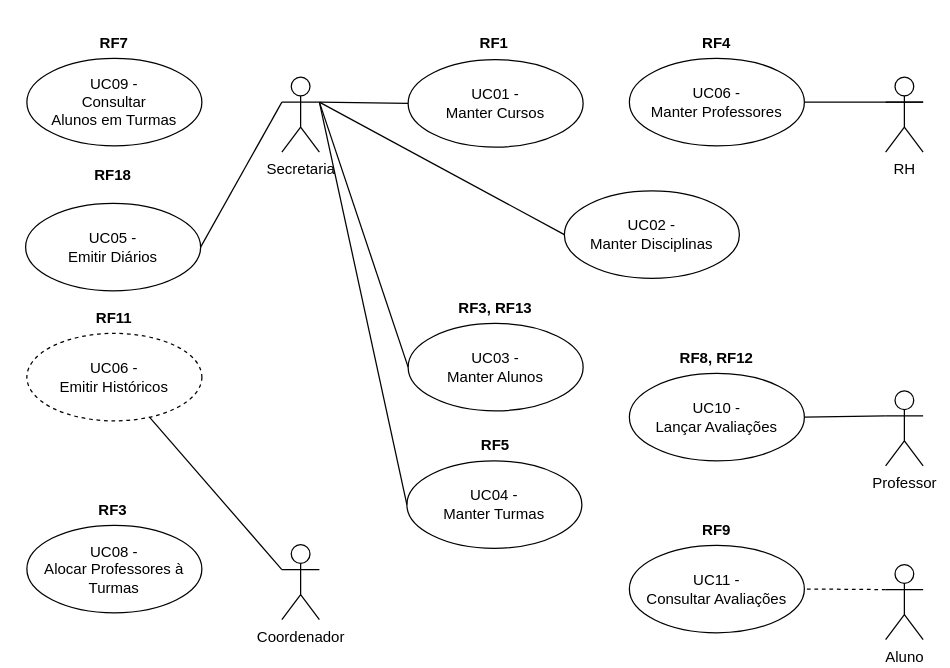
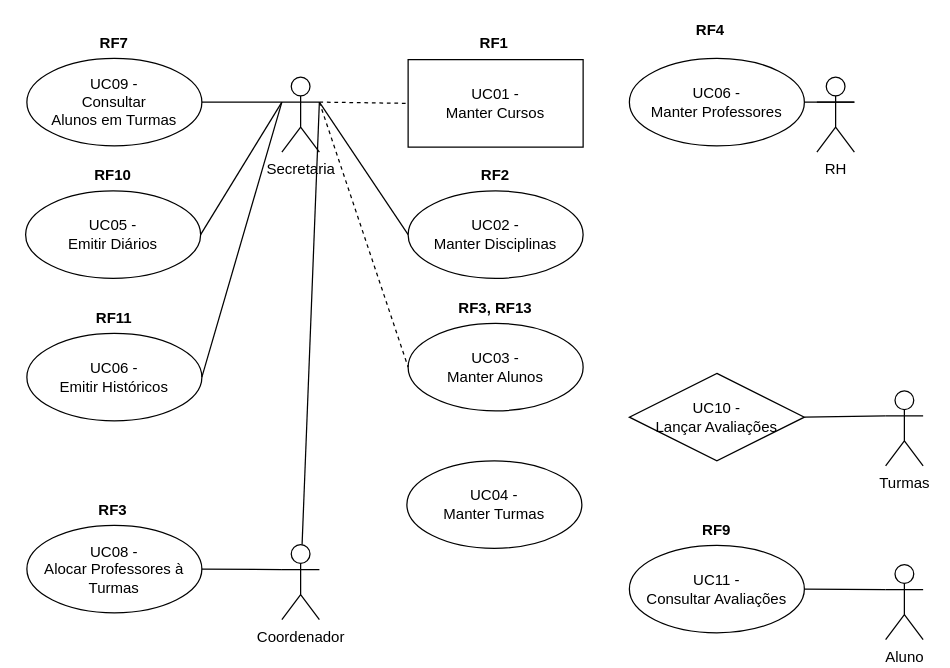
node "RF4": moved (717, 42) -> (711, 29)
edge "UC09 - Consultar Alunos em Turmas" -- "Secretaria": added
edge "UC01 - Manter Cursos" -- "Secretaria": style solid -> dashed
node "UC01 - Manter Cursos": shape ellipse -> rectangle
node "RH": moved (904, 114) -> (836, 114)
node "RF2": added
node "RF18": label "RF18" -> "RF10"
node "UC02 - Manter Disciplinas": moved (652, 234) -> (496, 234)
edge "Secretaria" -- "UC06 - Emitir Históricos": added
edge "Secretaria" -- "UC03 - Manter Alunos": style solid -> dashed
node "UC05 - Emitir Diários": moved (113, 247) -> (113, 234)
edge "Secretaria" -- "UC04 - Manter Turmas": now "Secretaria" -- "Coordenador"
node "RF8, RF12": removed
node "UC06 - Emitir Históricos": style dashed -> solid
node "UC10 - Lançar Avaliações": shape ellipse -> diamond
node "RF5": removed
node "Professor": label "Professor" -> "Turmas"
edge "UC06 - Emitir Históricos" -- "Coordenador": now "UC08 - Alocar Professores à Turmas" -- "Coordenador"
edge "UC11 - Consultar Avaliações" -- "Aluno": style dashed -> solid
